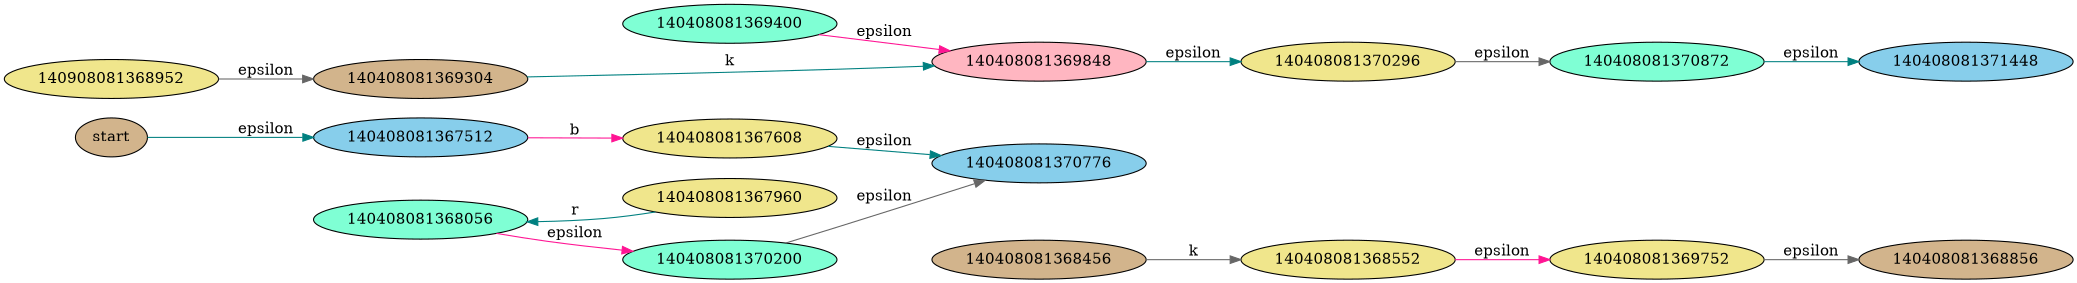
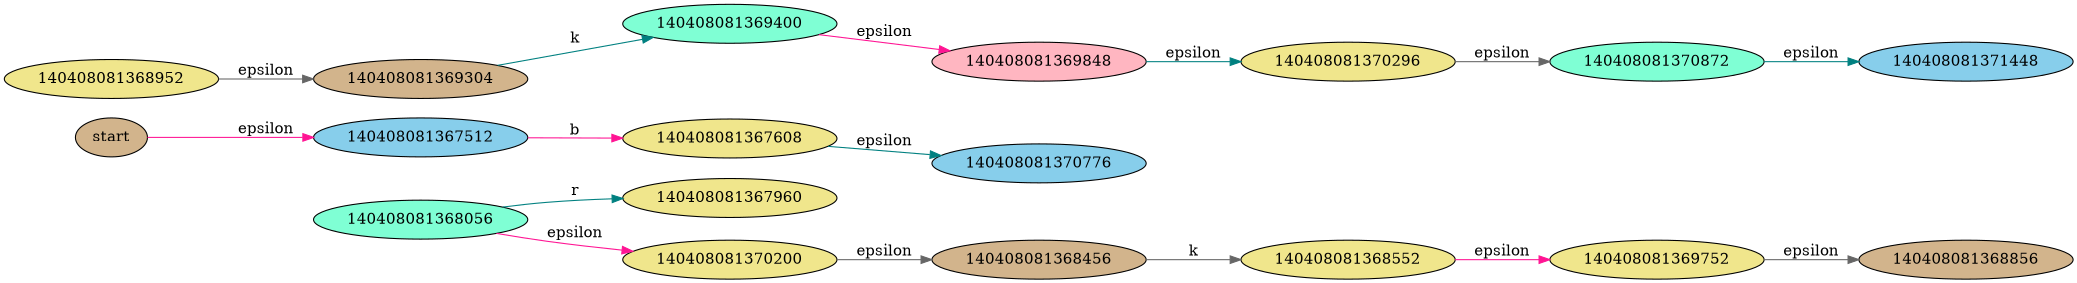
edge "140408081369304" -> "140408081369848": now "140408081369304" -> "140408081369400"
node "140908081368952": label "140908081368952" -> "140408081368952"
edge "start" -> "140408081367512": color teal -> deeppink
edge "140408081370200" -> "140408081370776": now "140408081370200" -> "140408081368456"
edge "140408081367960" -> "140408081368056": reversed
node "140408081370200": fillcolor aquamarine -> khaki
